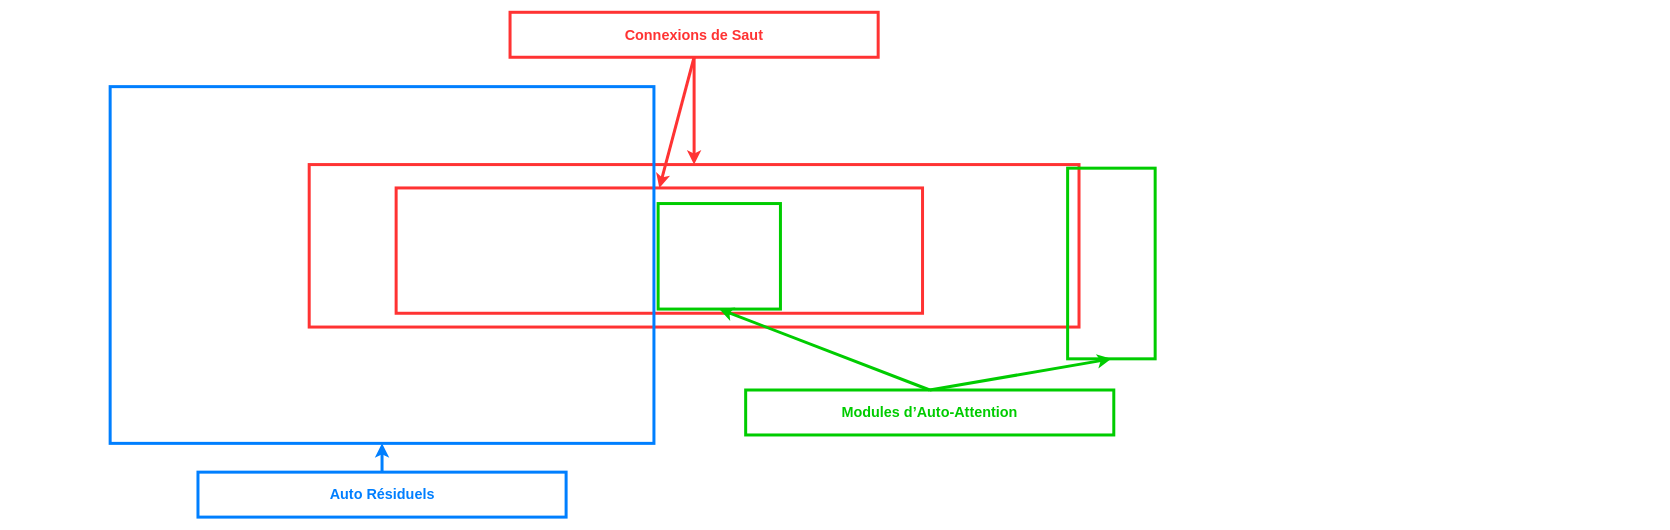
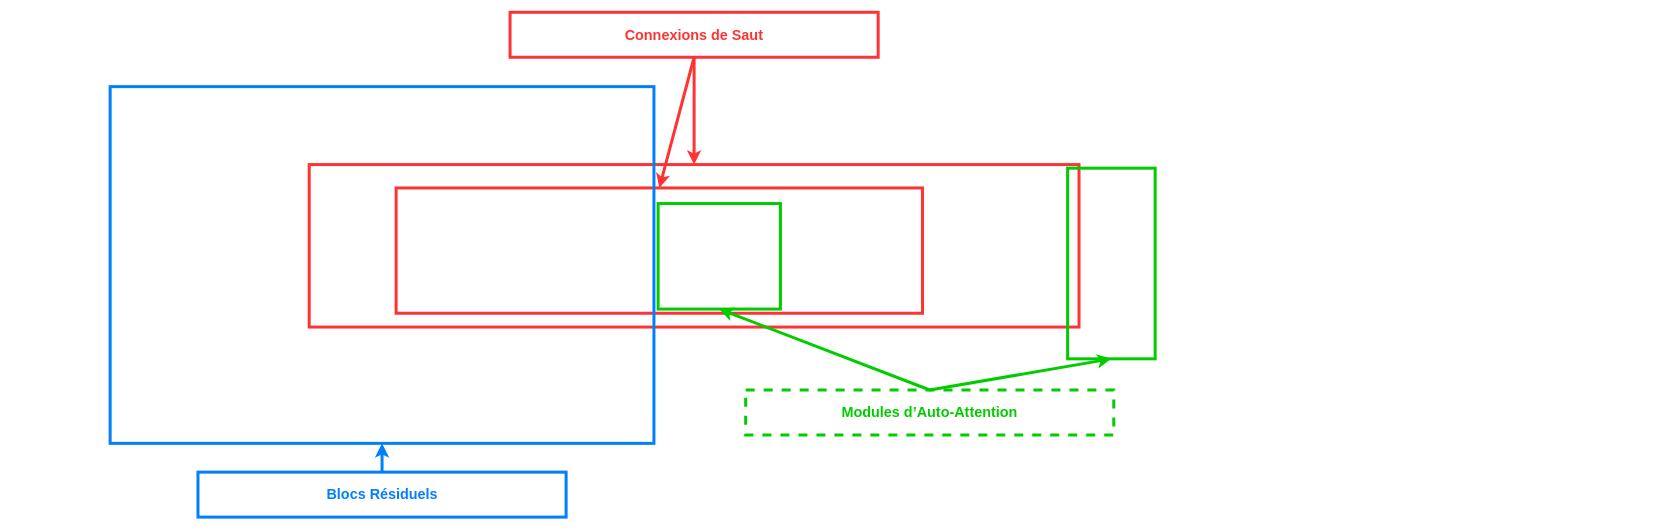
node "Modules d’Auto-Attention": style solid -> dashed
node "Auto Résiduels": label "Auto Résiduels" -> "Blocs Résiduels"
